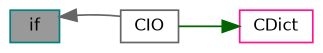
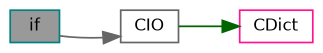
edge "CIO" -> "if": reversed
